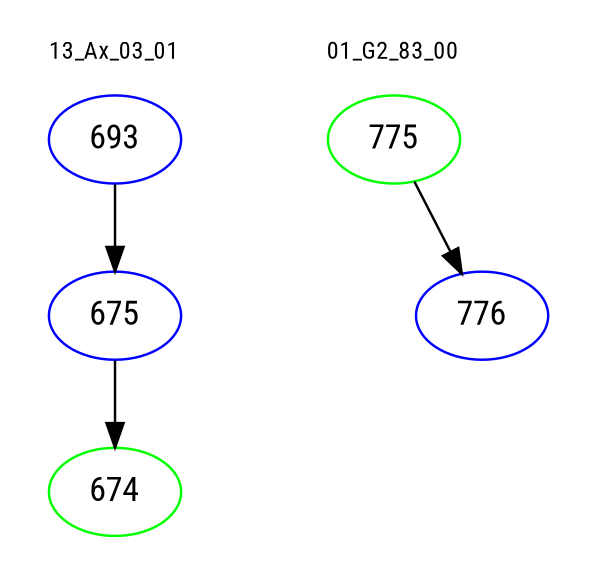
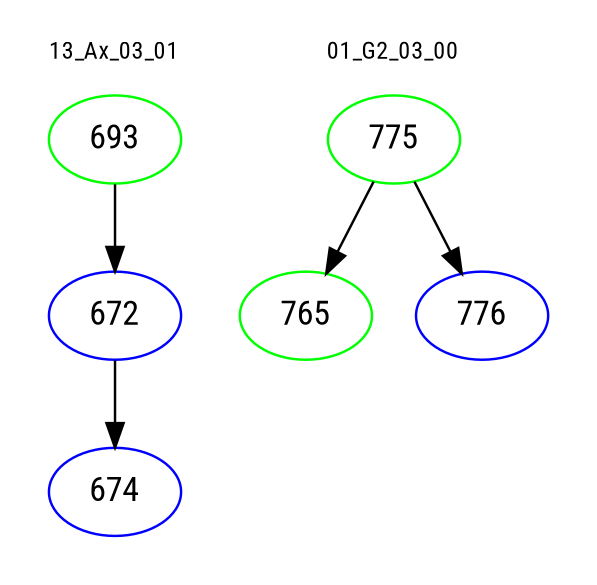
cluster "01_G2_83_00": label "01_G2_83_00" -> "01_G2_03_00"
node "693": color blue -> green
node "675": label "675" -> "672"
node "765": added
node "674": color green -> blue
